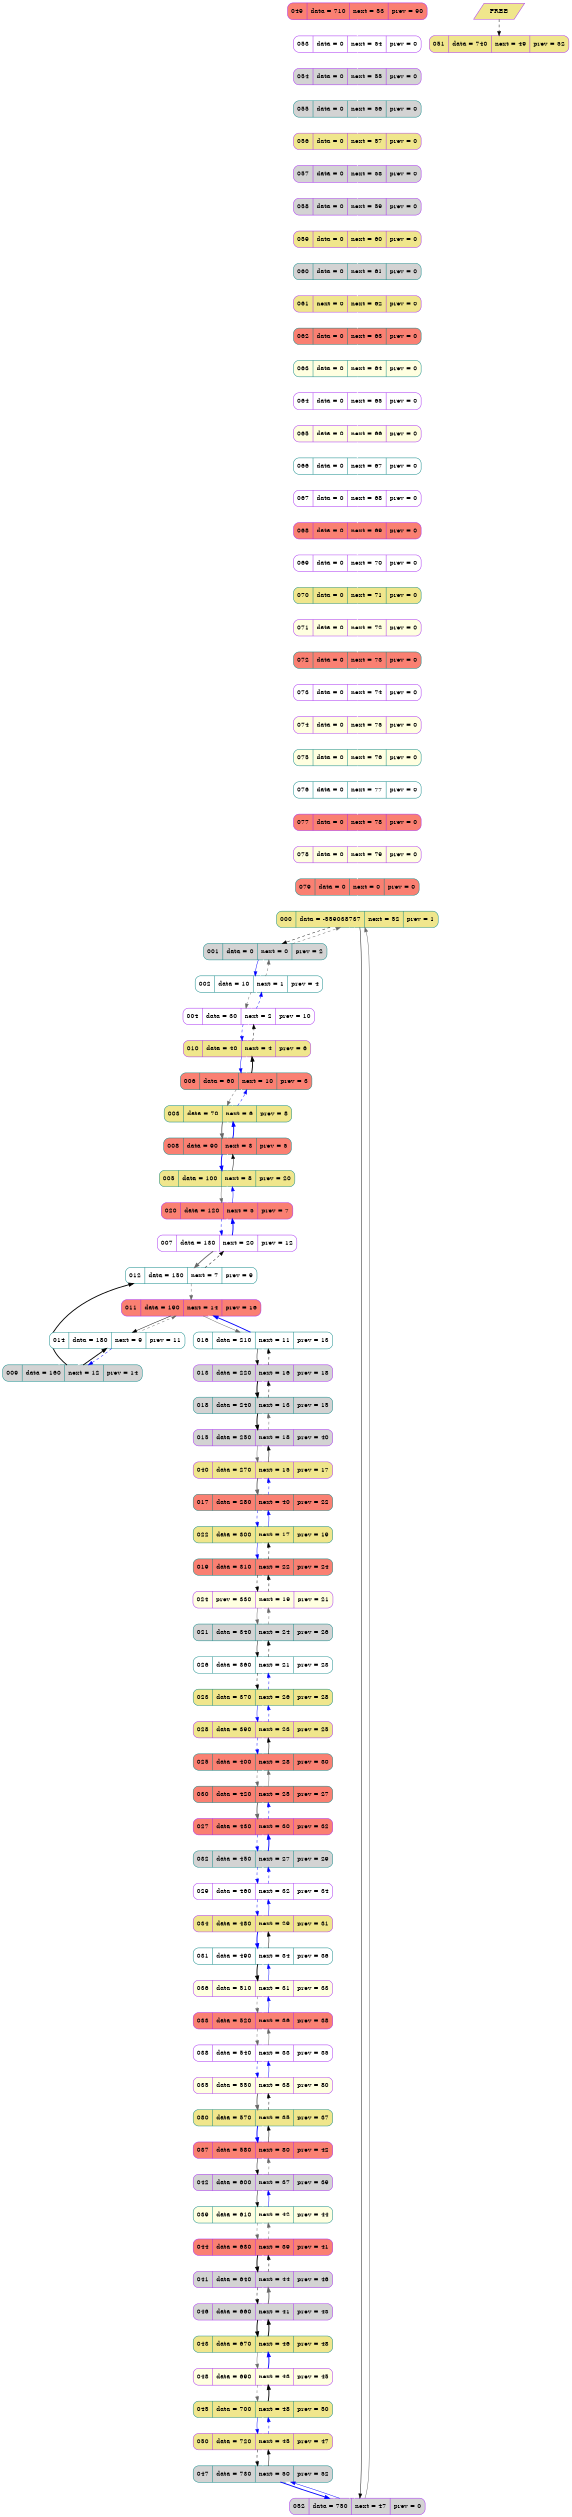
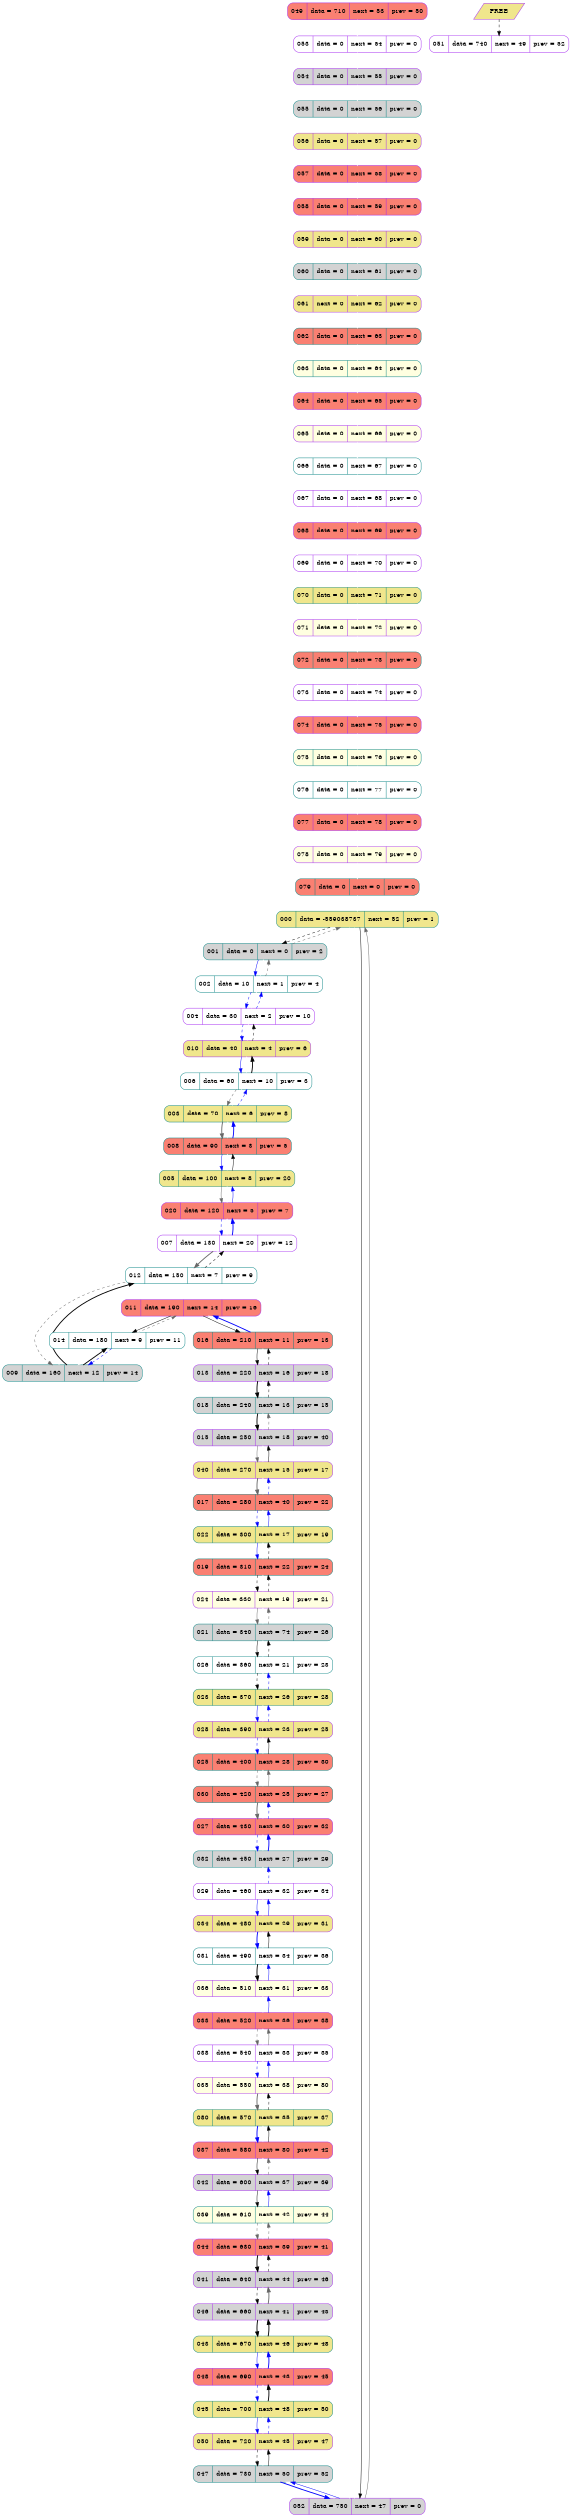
node "049": text "prev = 90" -> "prev = 50"
node "051": fillcolor khaki -> white
node "057": fillcolor lightgrey -> salmon
node "058": fillcolor lightgrey -> salmon
node "064": fillcolor white -> salmon
node "074": fillcolor lightyellow -> salmon
edge "002" -> "004": color gray40 -> blue
node "006": fillcolor salmon -> white
edge "008" -> "005": style bold -> solid
edge "012" -> "011": now "012" -> "009"
edge "011" -> "016": color gray40 -> black
node "016": fillcolor white -> salmon
node "024": text "prev = 330" -> "data = 330"
node "021": text "next = 24" -> "next = 74"
edge "032" -> "029": removed
edge "029" -> "034": style dashed -> solid
edge "036" -> "033": removed
edge "043" -> "048": color gray40 -> blue
node "048": fillcolor lightyellow -> salmon
edge "048" -> "045": color gray40 -> blue
